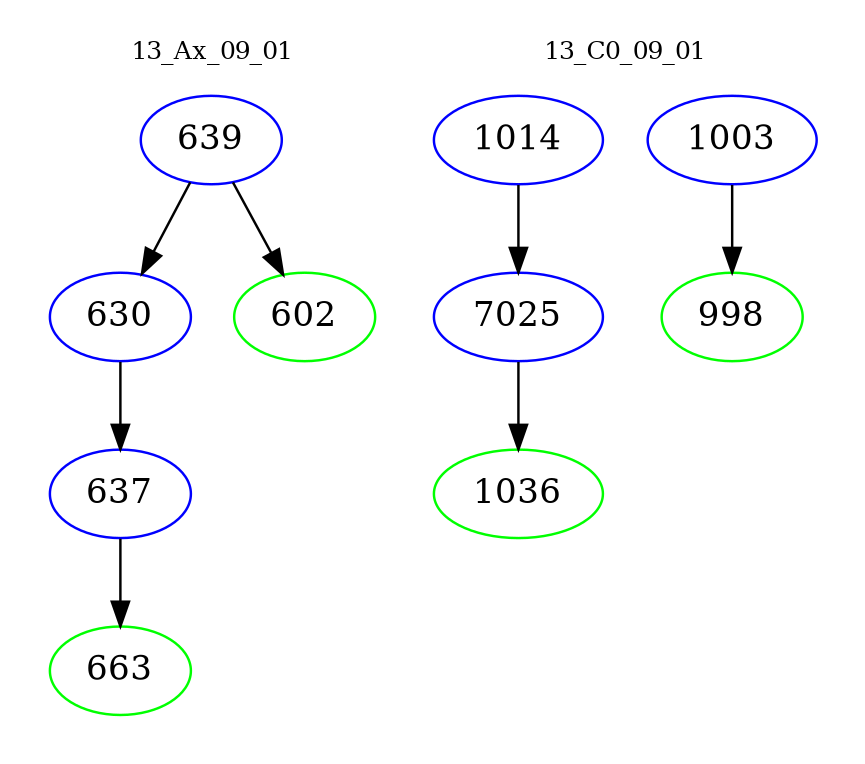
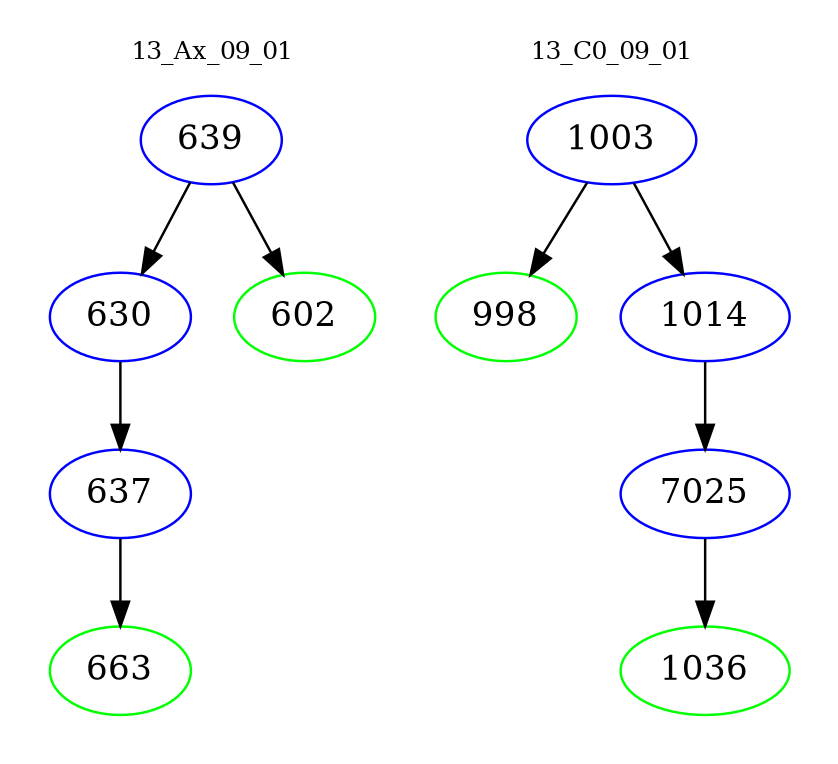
edge "1003" -> "1014": added
